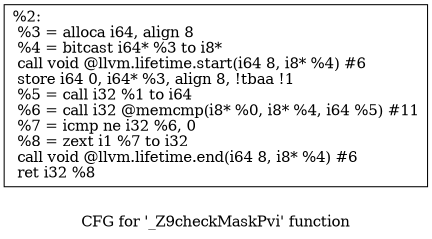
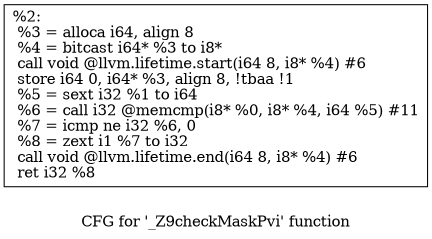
node "%2:": text "%5 = call i32 %1 to i64" -> "%5 = sext i32 %1 to i64"
